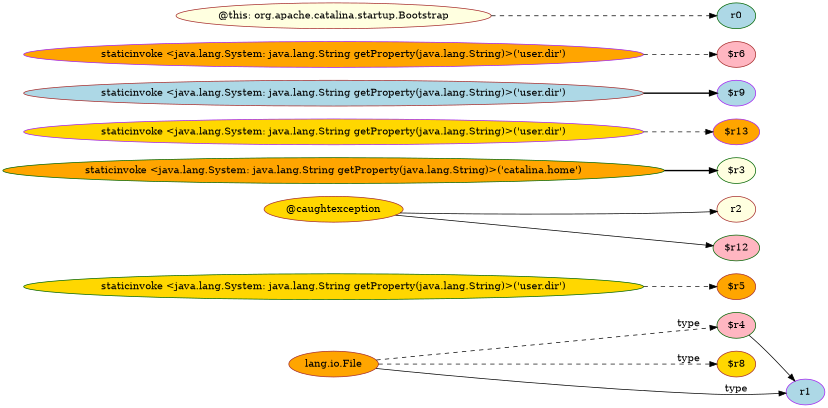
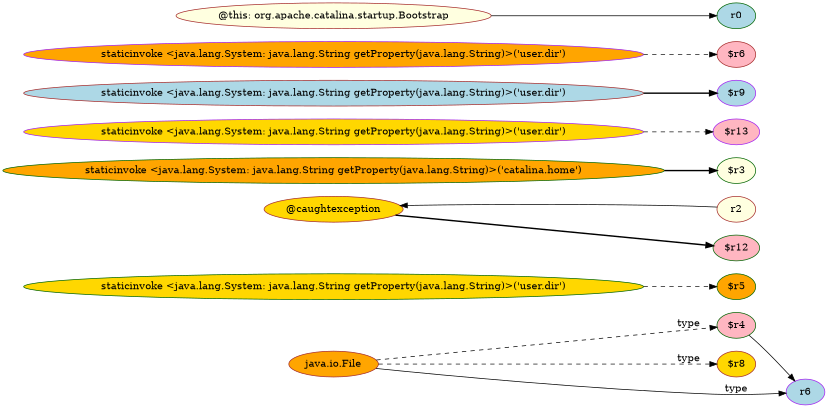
edge "@this: org.apache.catalina.startup.Bootstrap" -> "r0": style dashed -> solid
node "$r13": fillcolor orange -> lightpink
edge "@caughtexception" -> "r2": reversed
edge "@caughtexception" -> "$r12": style solid -> bold
node "$r5": color brown -> darkgreen
node "lang.io.File": label "lang.io.File" -> "java.io.File"
node "r1": label "r1" -> "r6"
